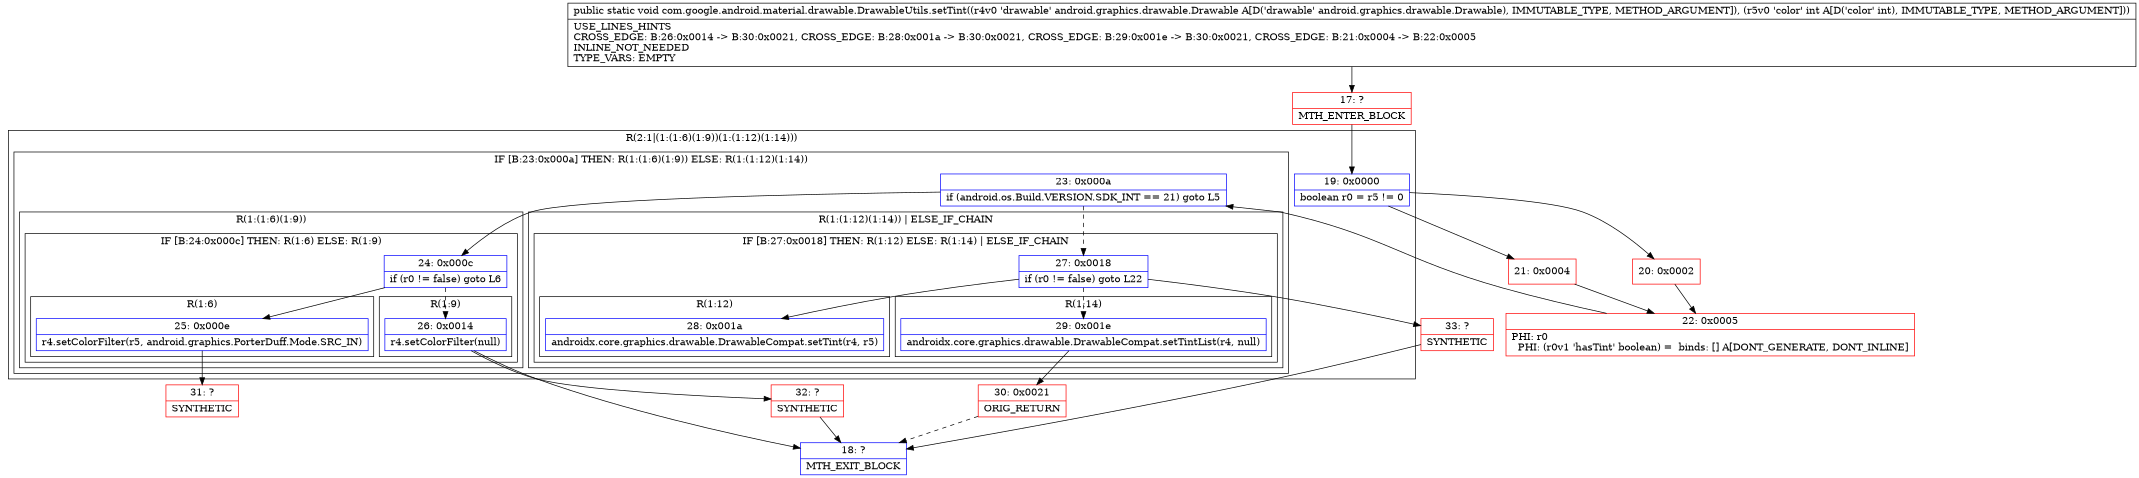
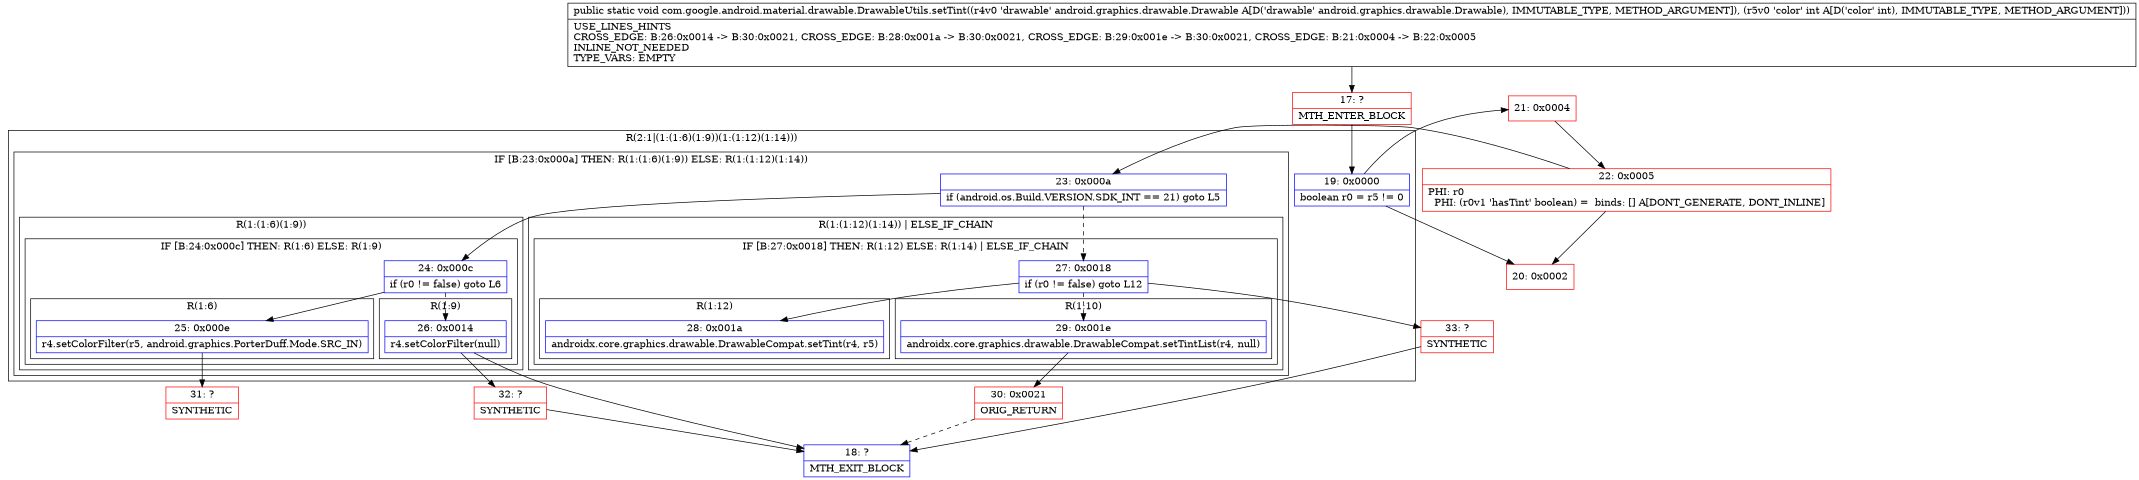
node "27: 0x0018": text "if (r0 != false) goto L22" -> "if (r0 != false) goto L12"
edge "20: 0x0002" -> "22: 0x0005": reversed
cluster "R(1:14)": label "R(1:14)" -> "R(1:10)"
